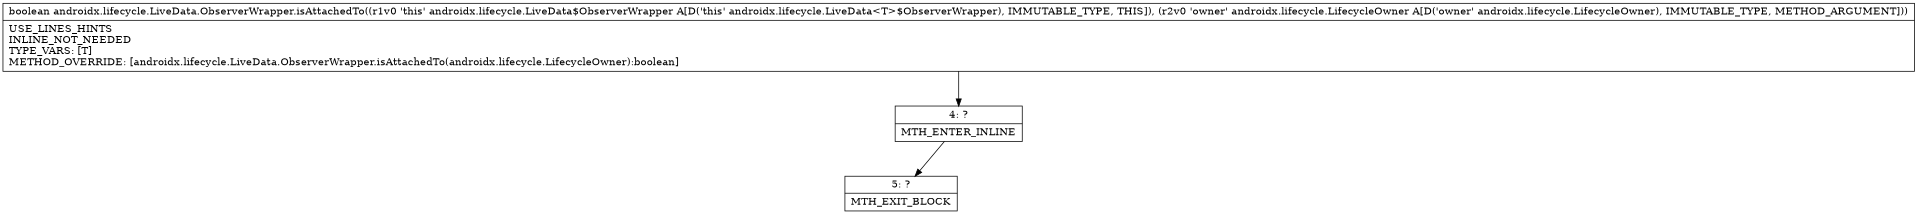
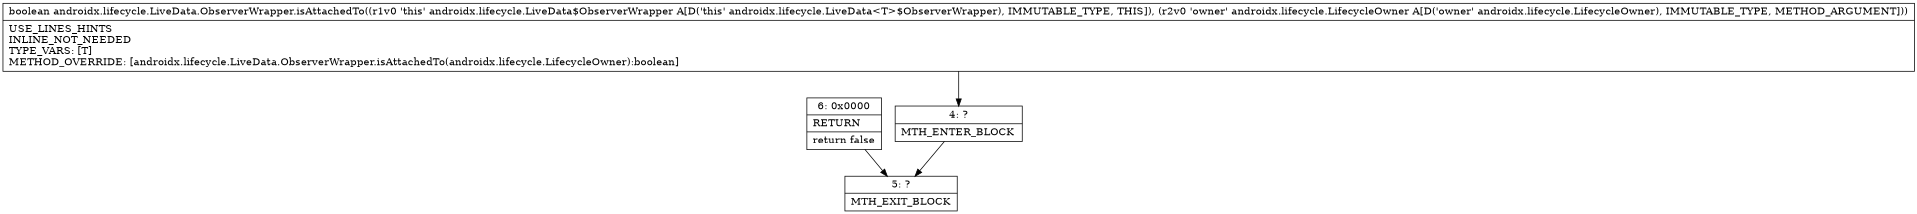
node "6: 0x0000": added
node "4: ?": text "MTH_ENTER_INLINE" -> "MTH_ENTER_BLOCK"
